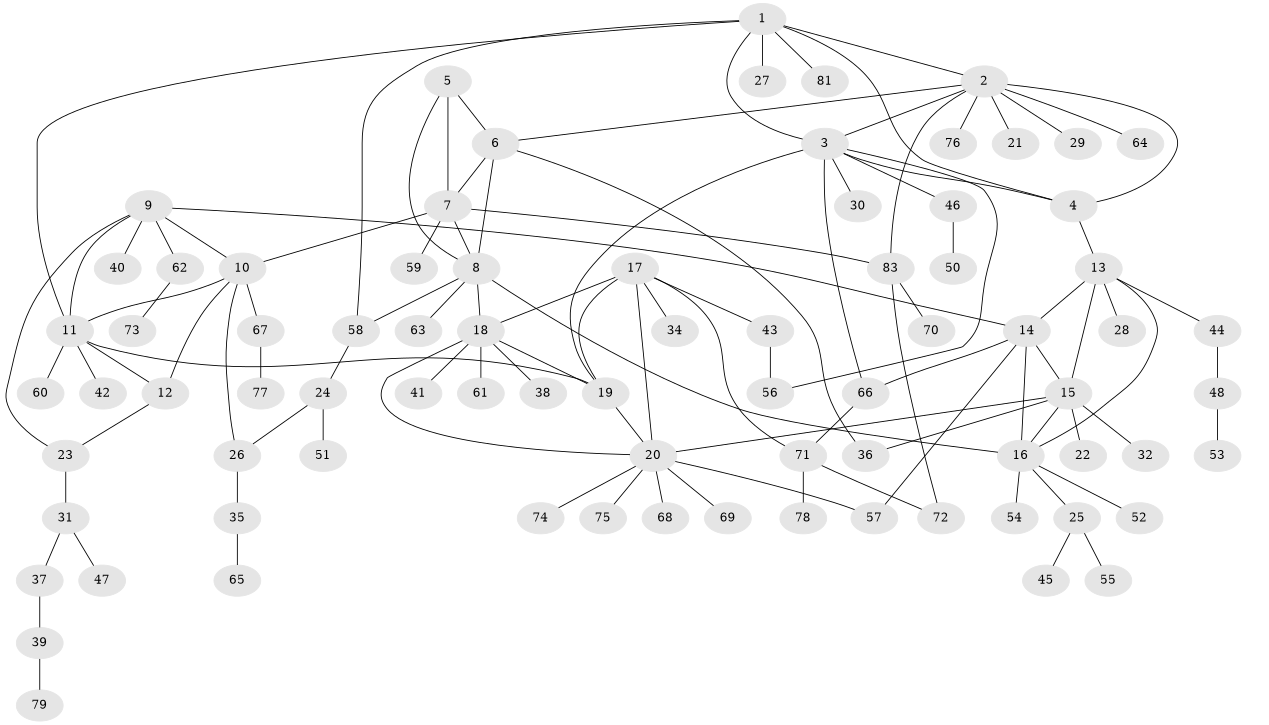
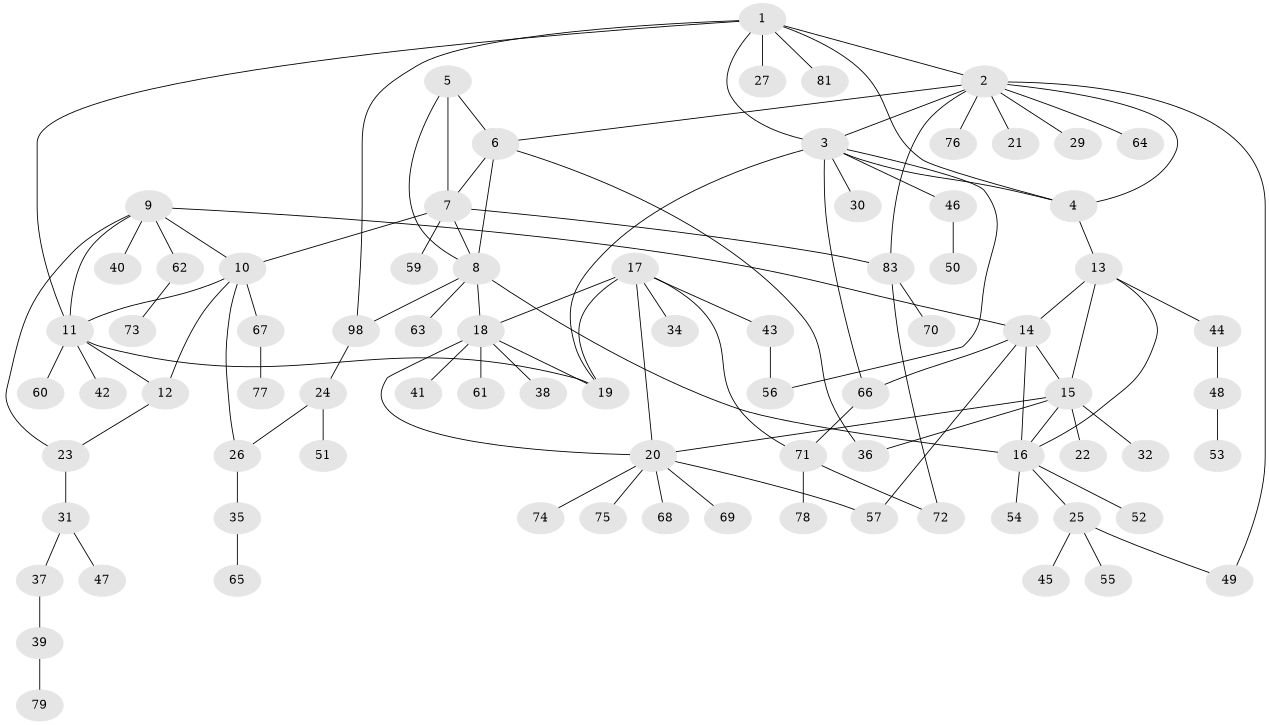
node "58": label "58" -> "98"
node "28": removed
edge "19" -- "20": removed
node "49": added
